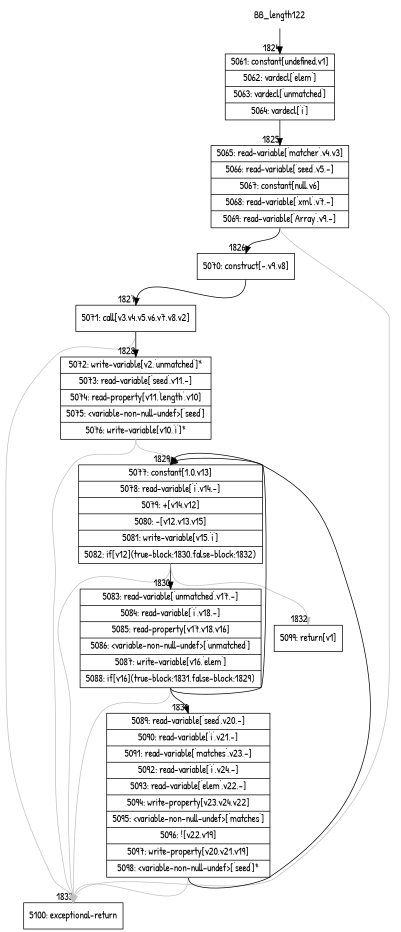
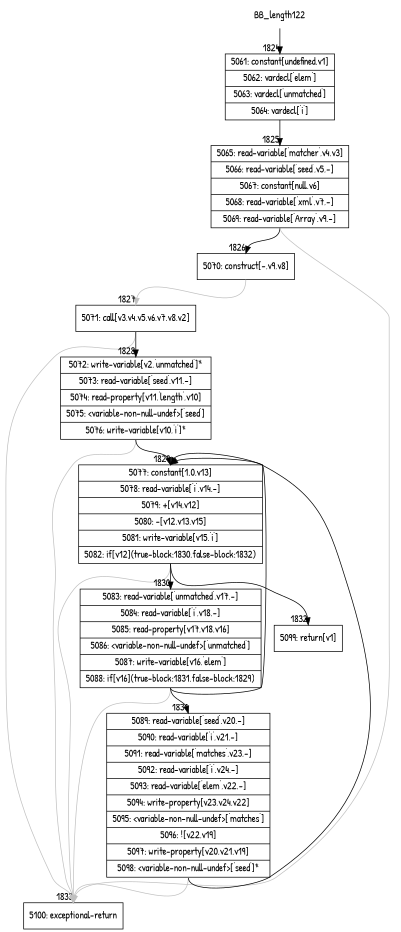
edge "5070: construct[-,v9,v8]" -> "5071: call[v3,v4,v5,v6,v7,v8,v2]": color black -> gray
edge "5072: write-variable[v2,'unmatched']*" -> "5077: constant[1.0,v13]": color gray -> black
edge "5077: constant[1.0,v13]" -> "5099: return[v1]": color gray -> black
